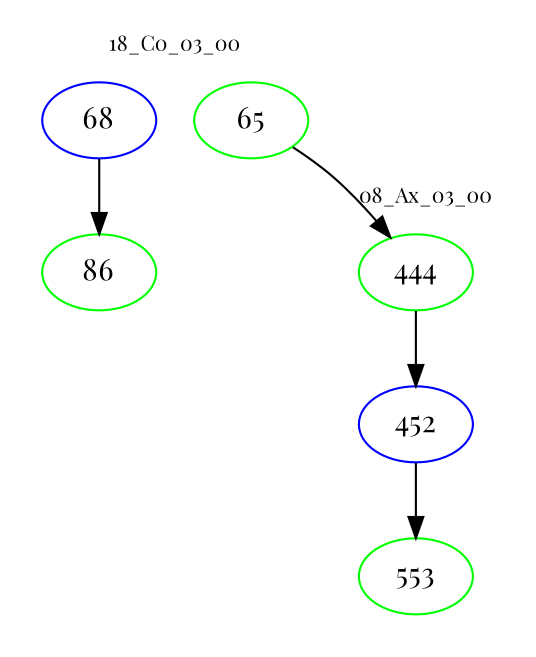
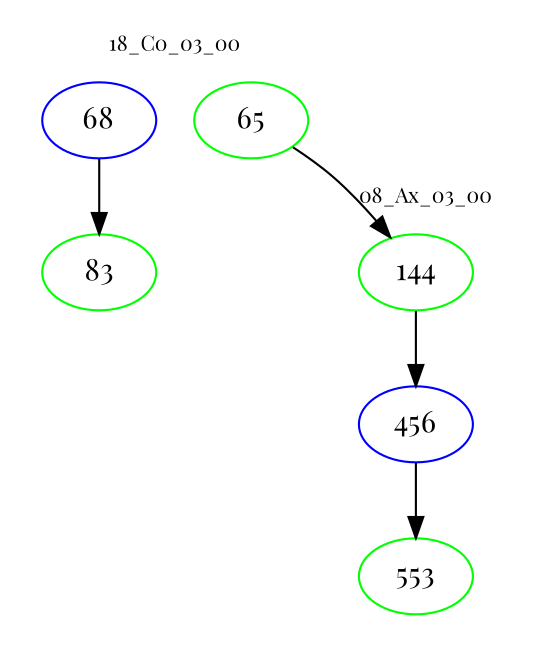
node "86": label "86" -> "83"
node "444": label "444" -> "144"
node "452": label "452" -> "456"
